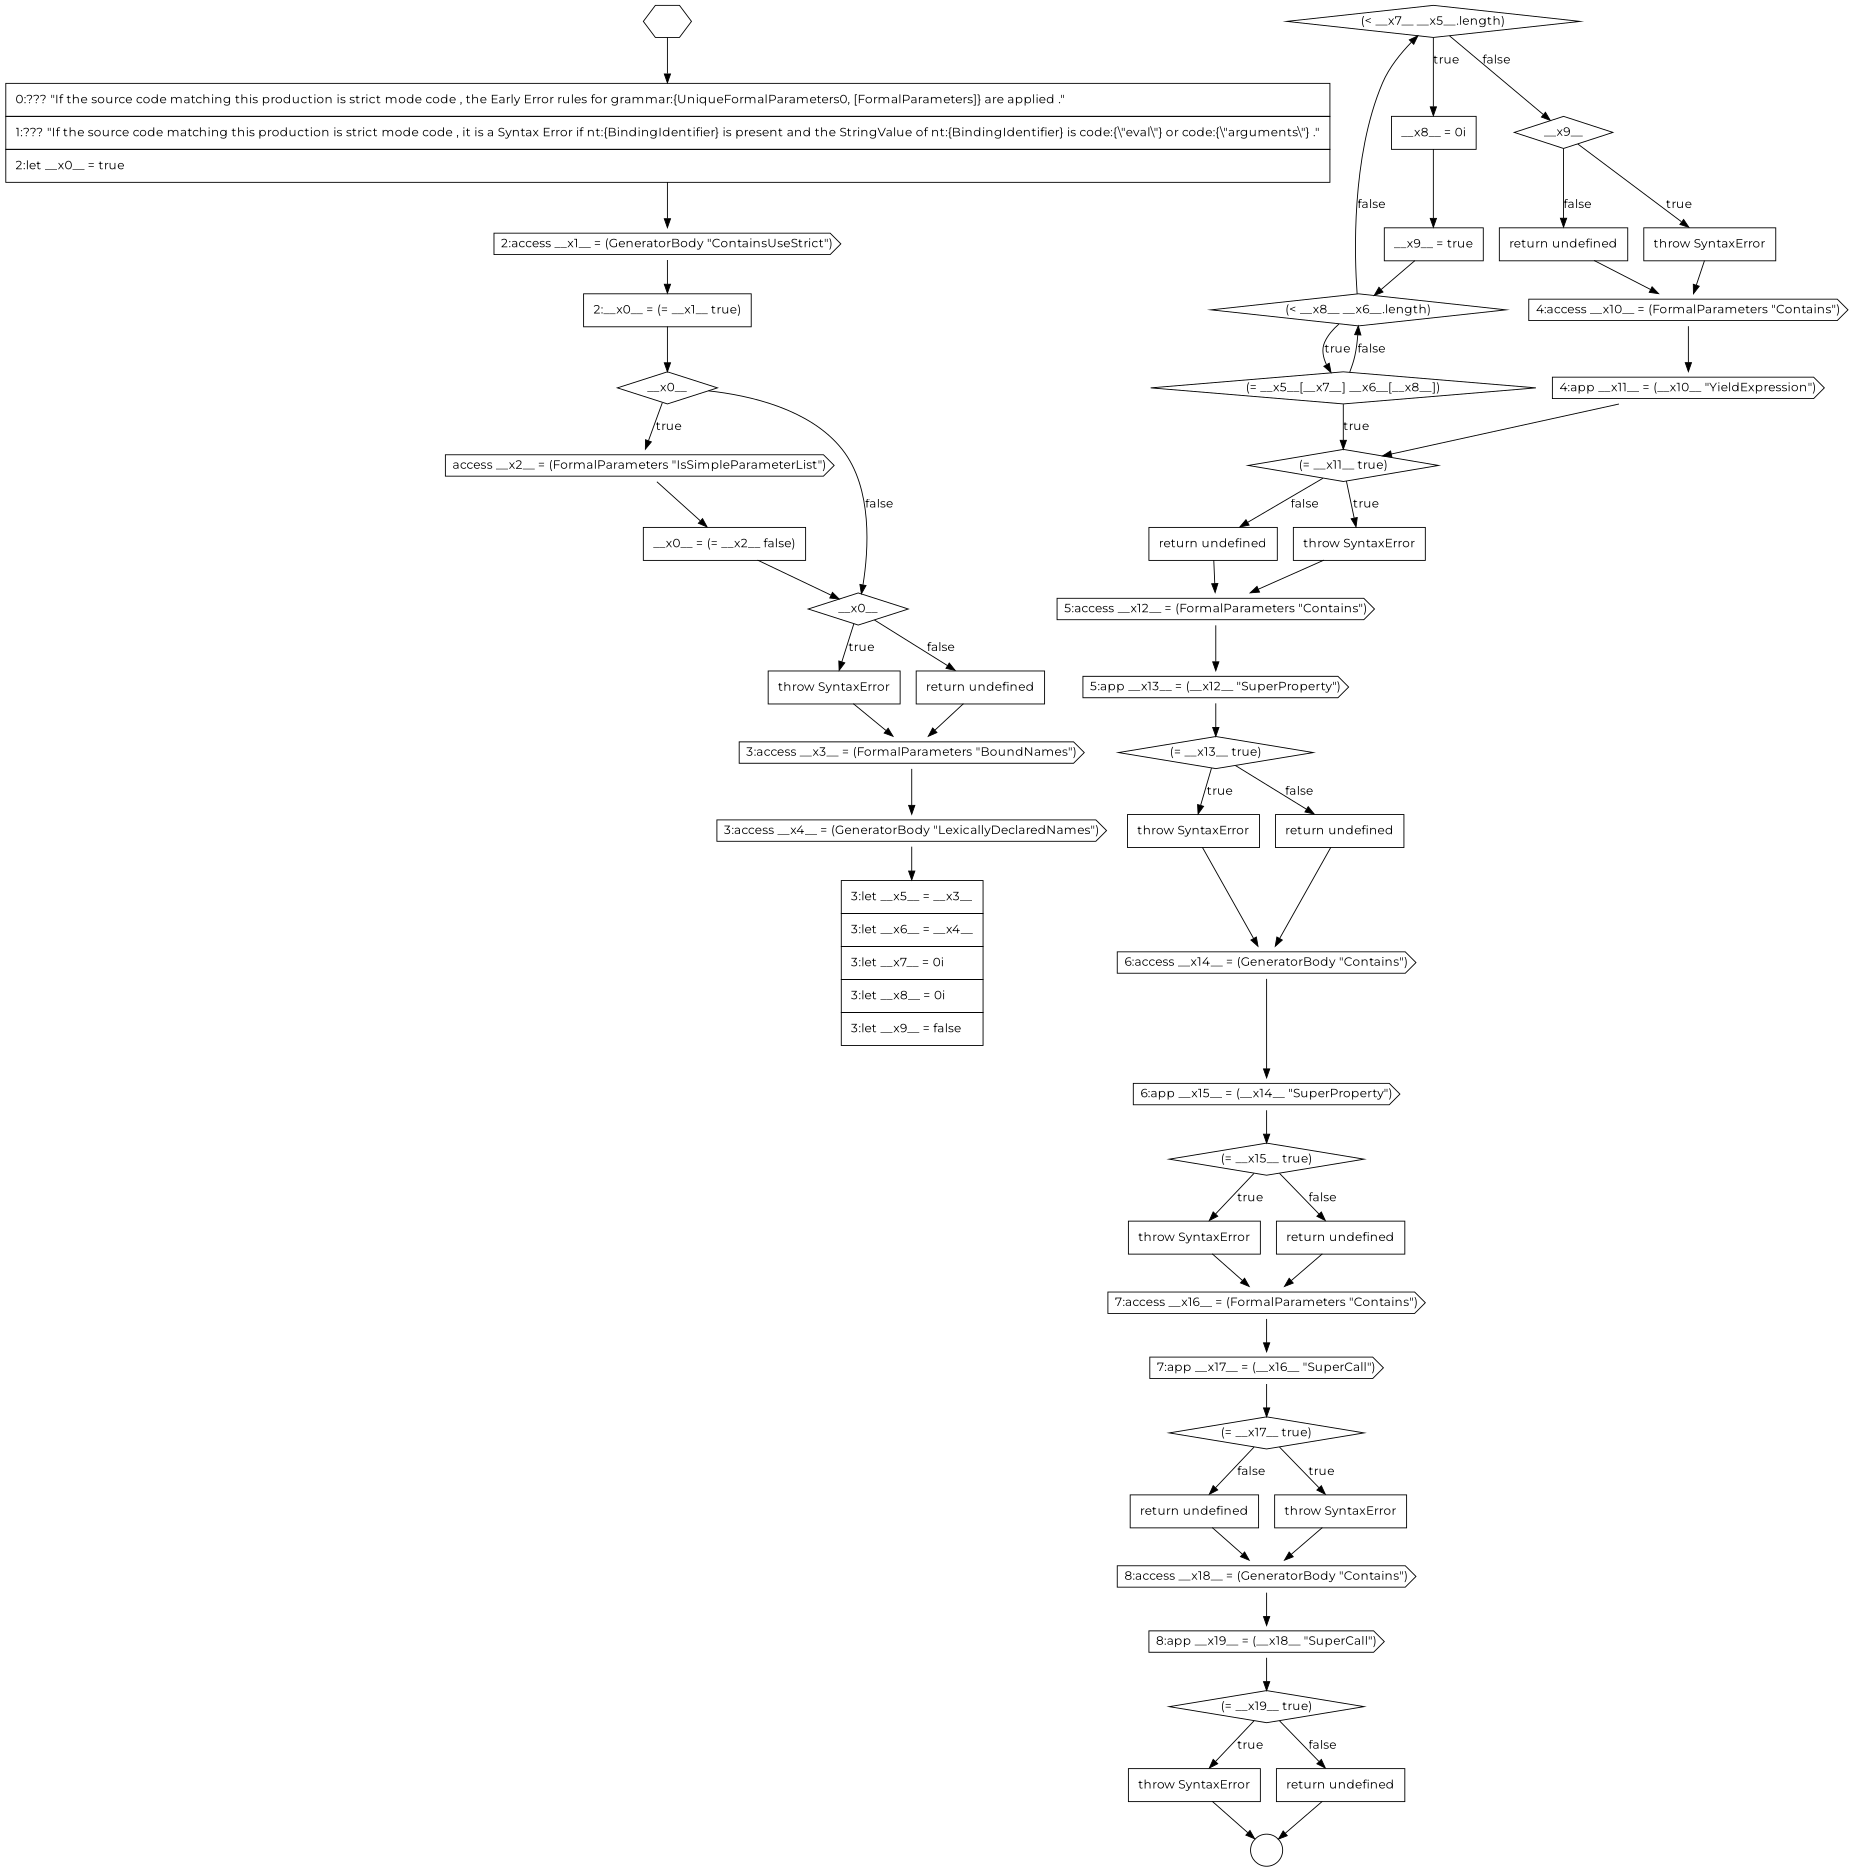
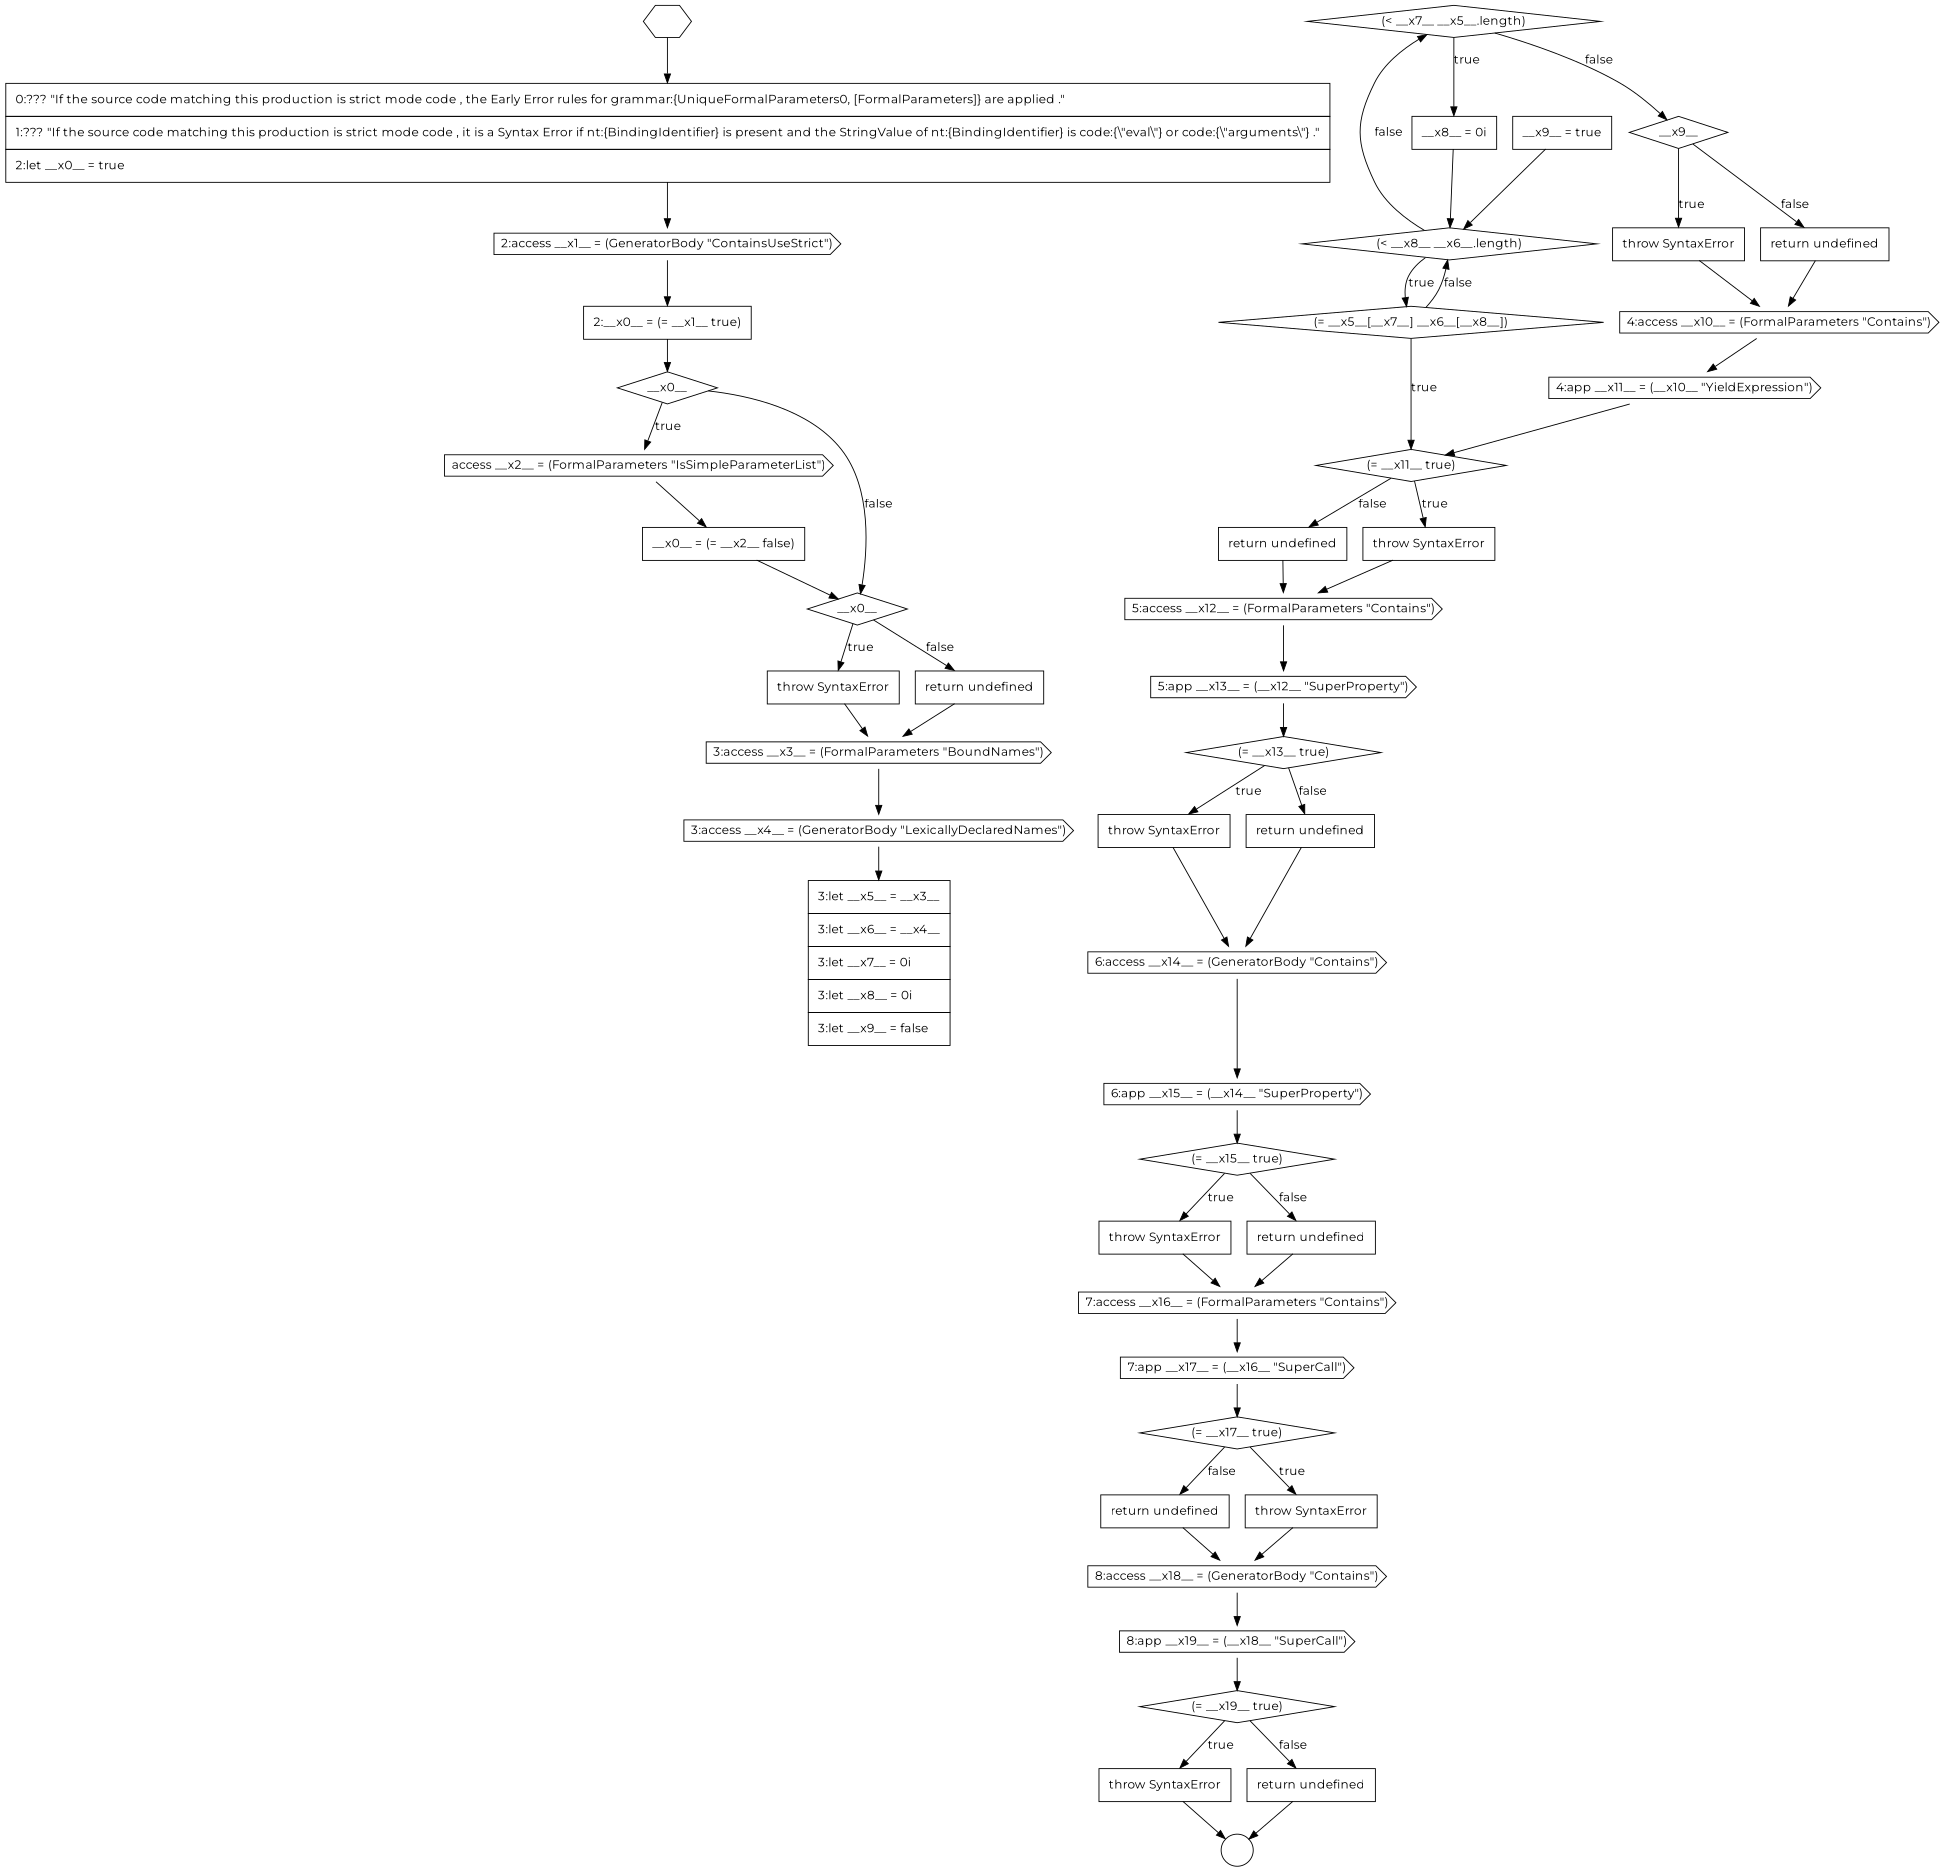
edge "__x8__ = 0i" -> "__x9__ = true": now "__x8__ = 0i" -> "(< __x8__ __x6__.length)"
